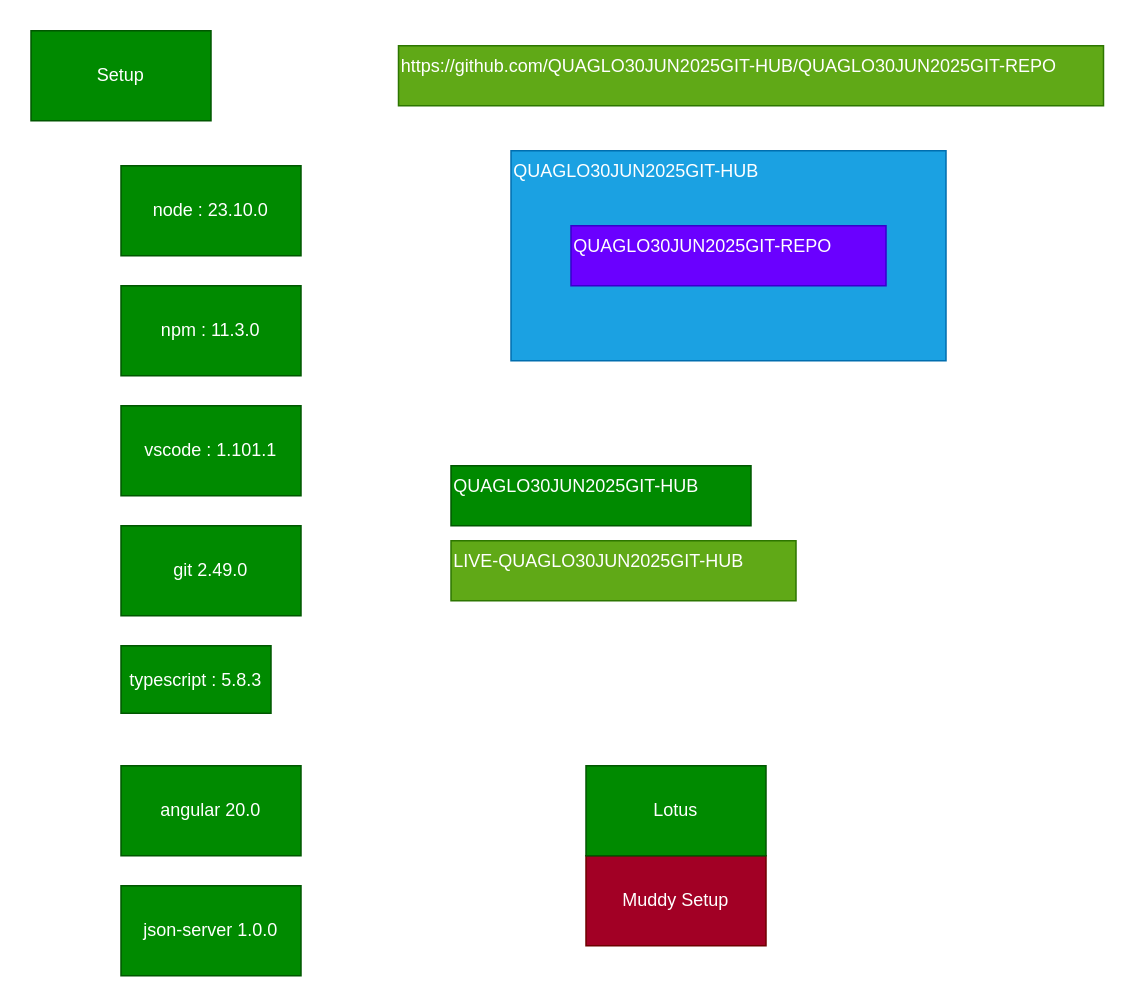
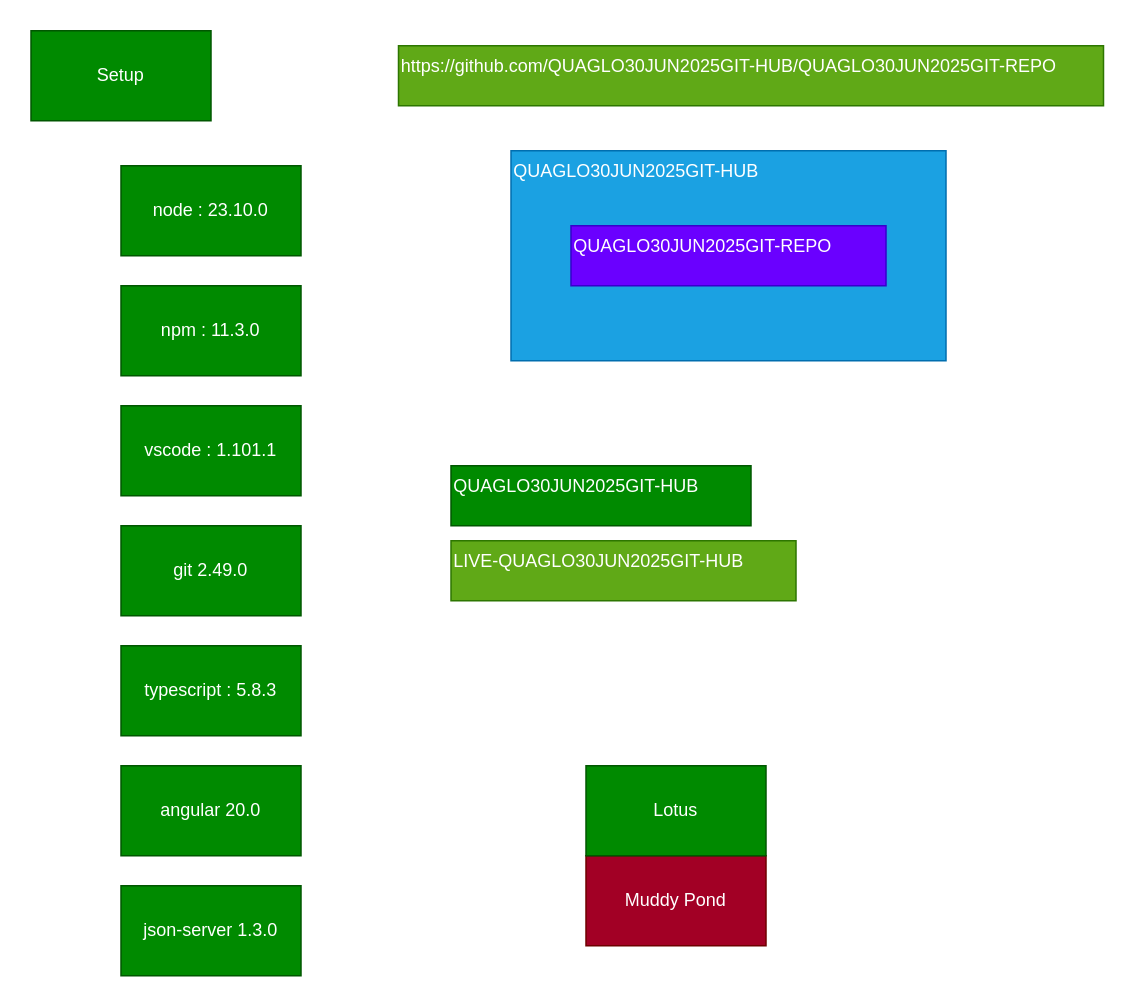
node "typescript : 5.8.3": size 150x68 -> 180x90
node "Muddy Setup": label "Muddy Setup" -> "Muddy Pond"
node "json-server 1.0.0": label "json-server 1.0.0" -> "json-server 1.3.0"
